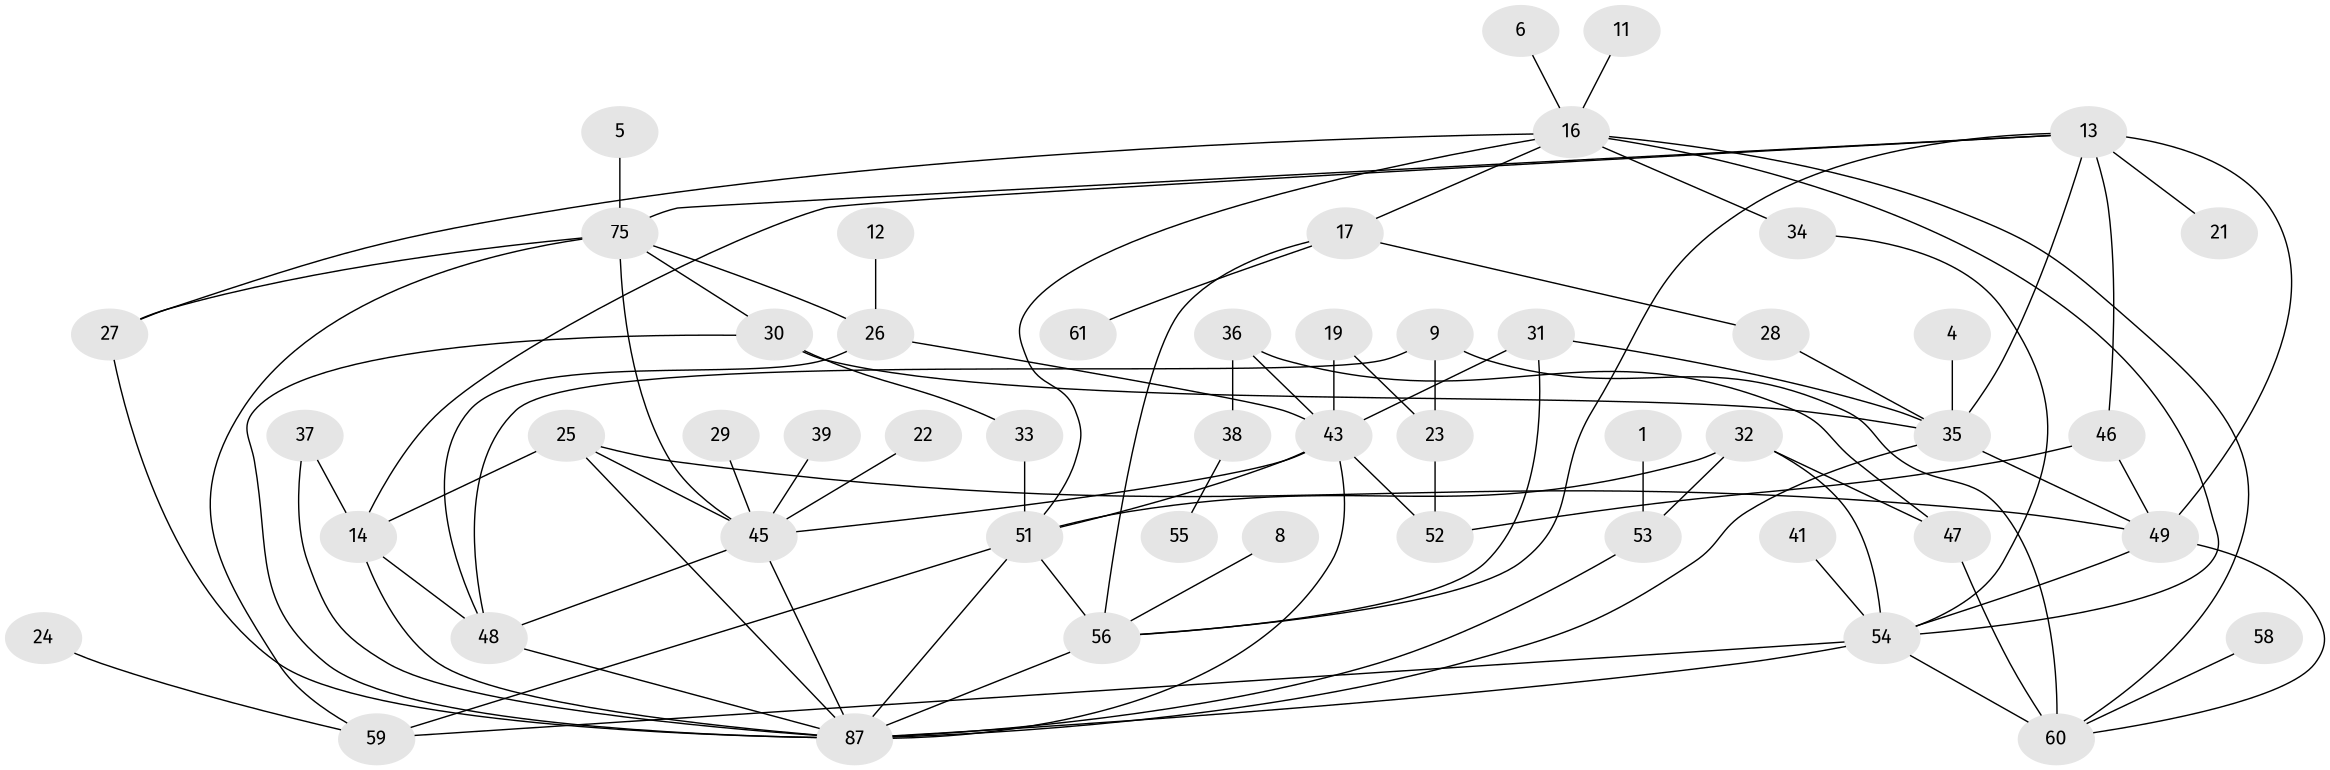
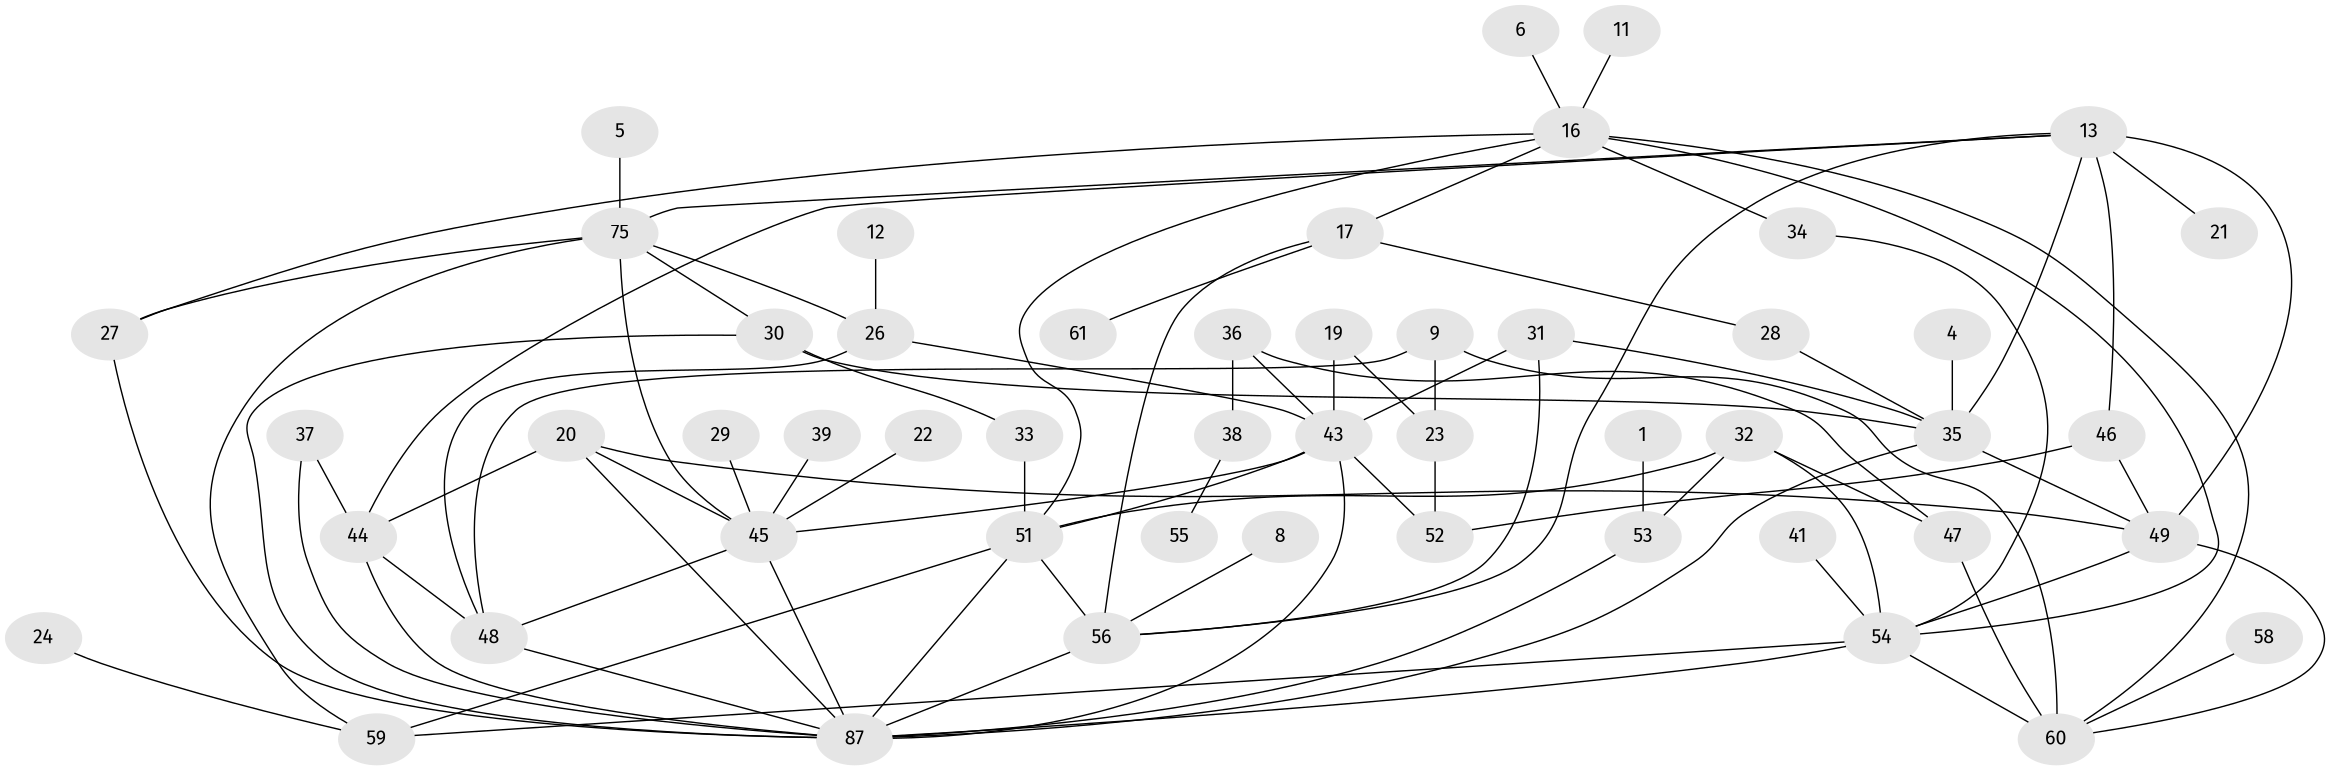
node "25": label "25" -> "20"
node "14": label "14" -> "44"
